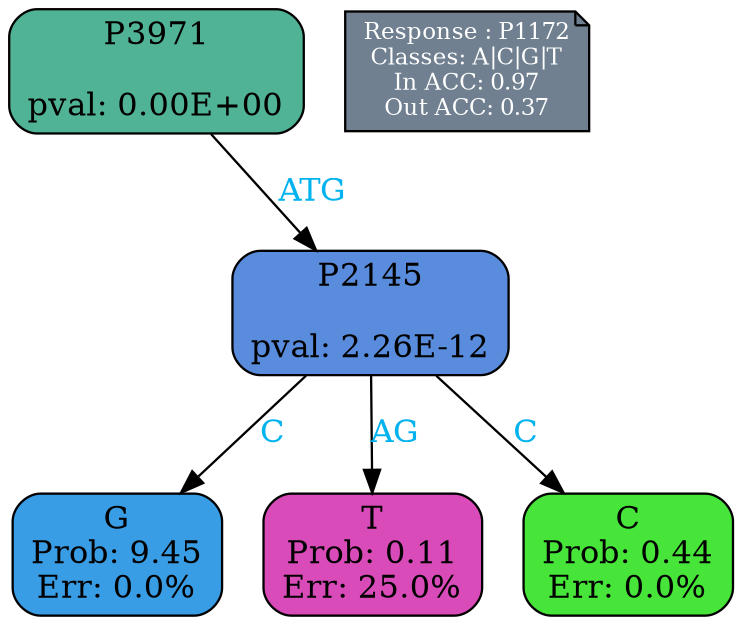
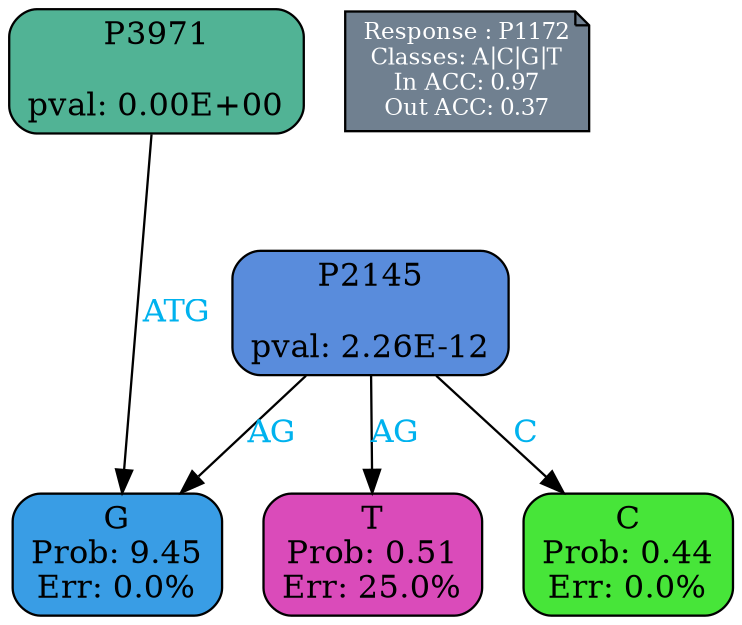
edge "P3971 pval: 0.00E+00" -> "P2145 pval: 2.26E-12": now "P3971 pval: 0.00E+00" -> "G Prob: 9.45 Err: 0.0%"
edge "P2145 pval: 2.26E-12" -> "G Prob: 9.45 Err: 0.0%": label "C" -> "AG"
node "T Prob: 0.11 Err: 25.0%": label "T Prob: 0.11 Err: 25.0%" -> "T Prob: 0.51 Err: 25.0%"
